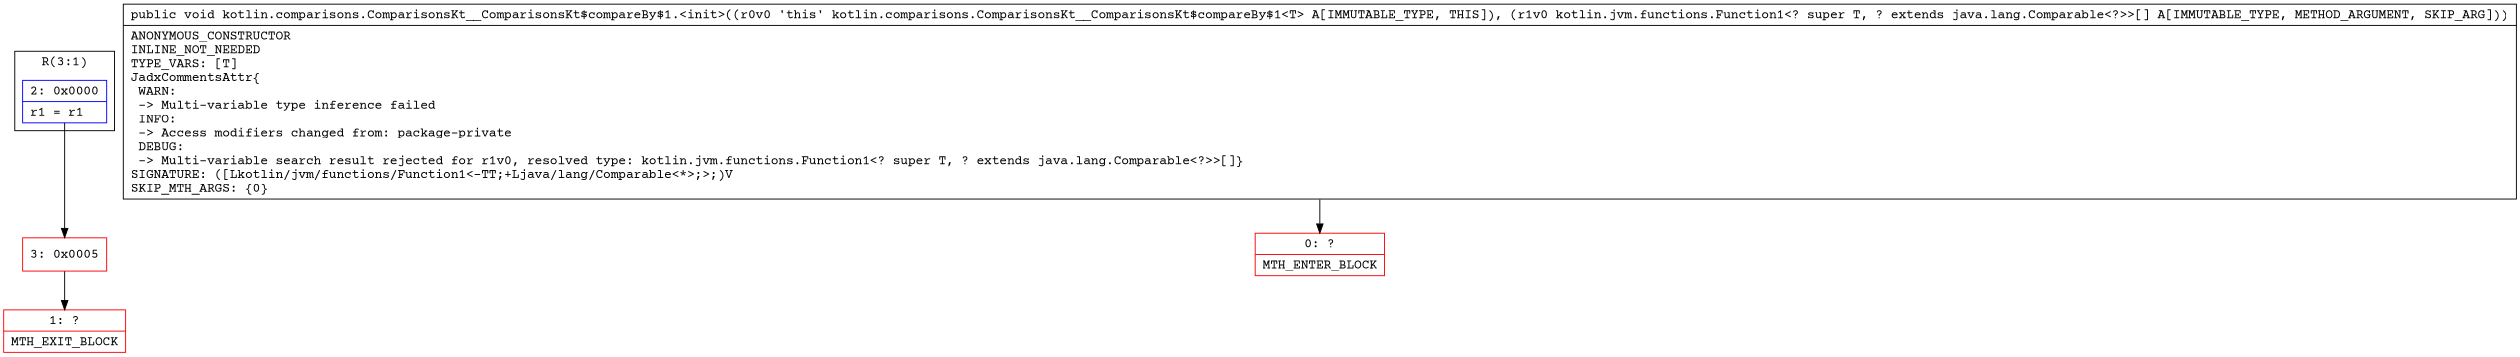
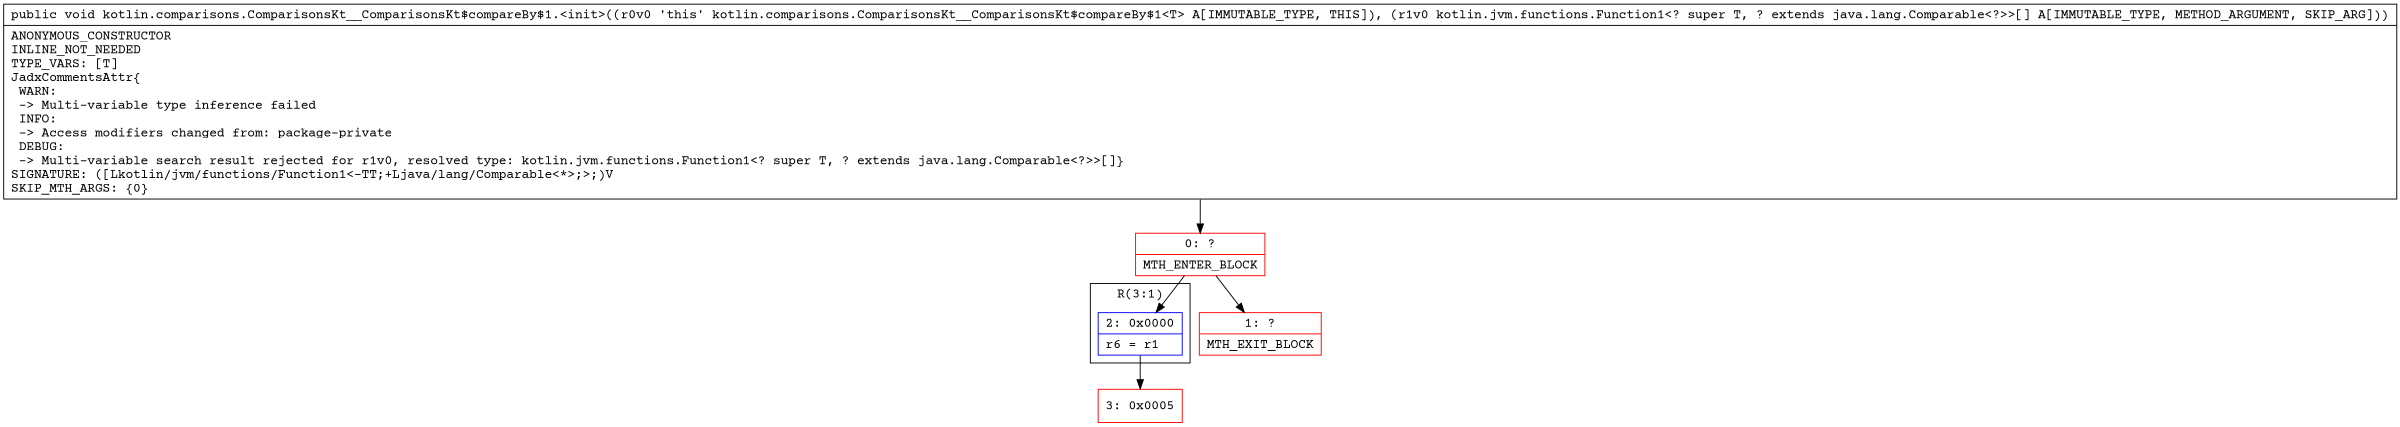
node "2: 0x0000": text "r1 = r1" -> "r6 = r1"
edge "3: 0x0005" -> "1: ?": now "0: ?" -> "1: ?"
edge "0: ?" -> "2: 0x0000": added
